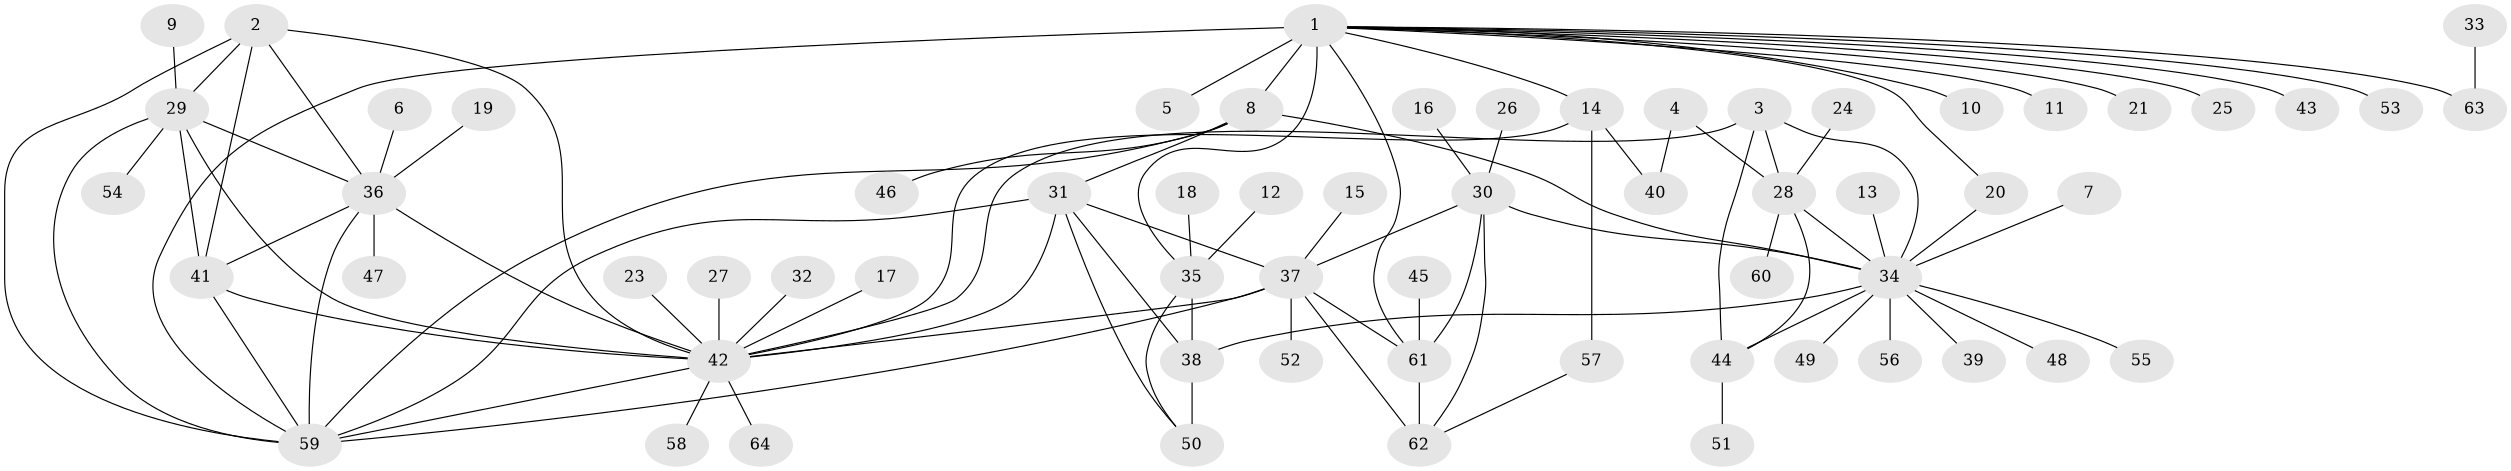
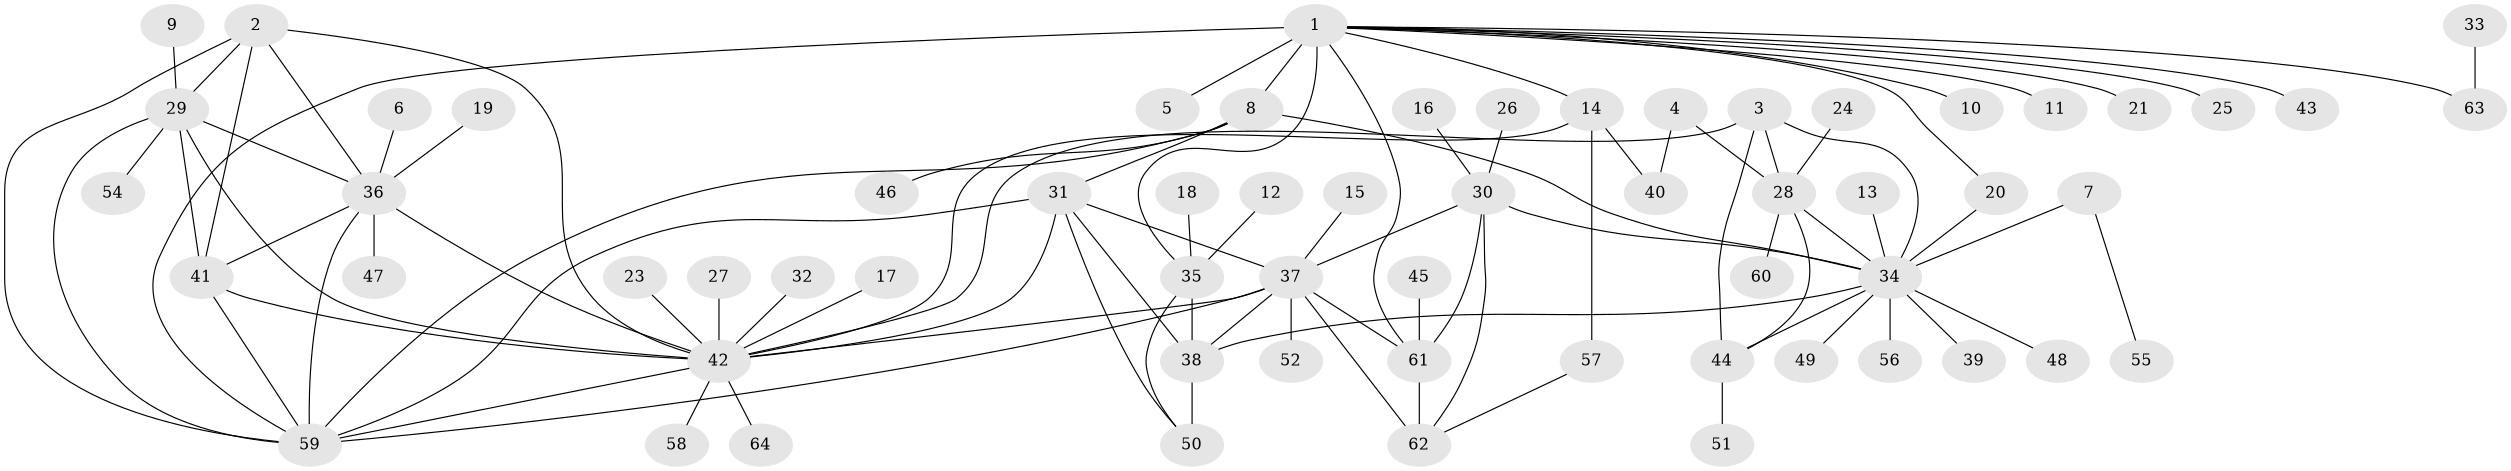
node "53": removed
edge "34" -- "55": now "7" -- "55"
edge "37" -- "38": added
